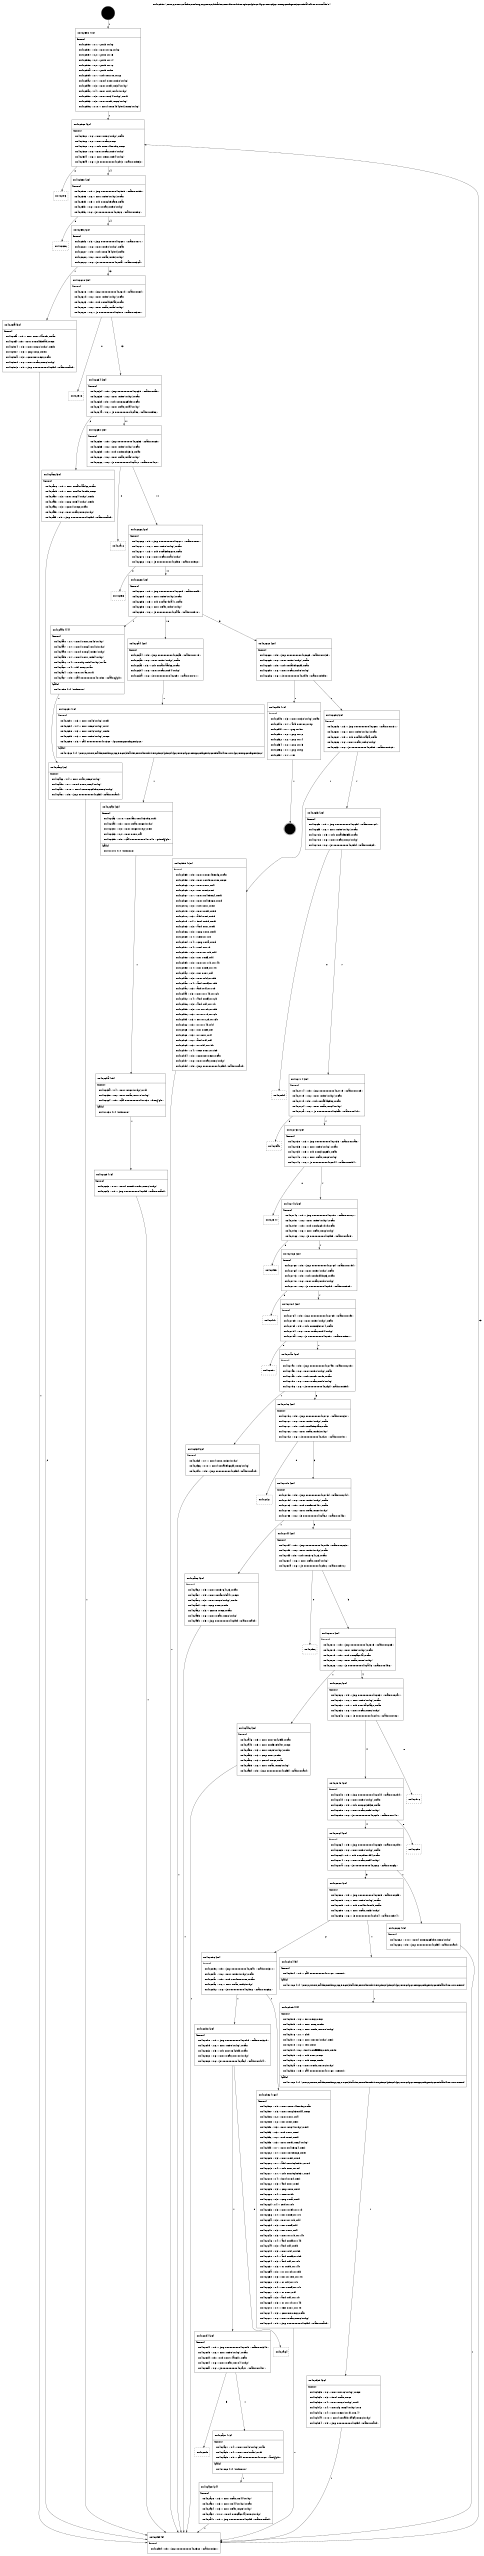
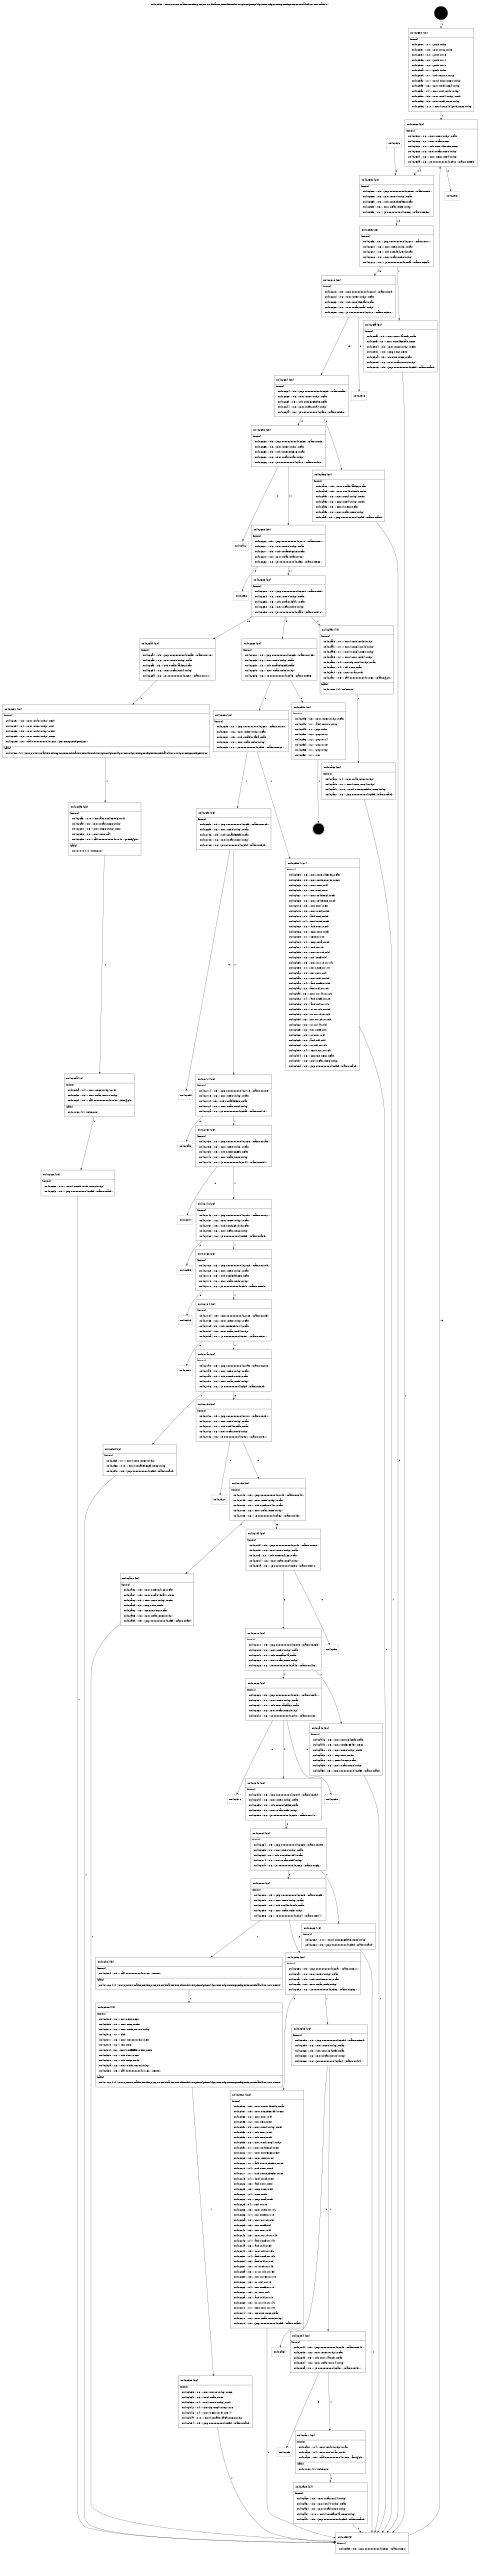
edge "0x4025e0 [28]" -> "0x402e26": reversed
edge "0x402848 [28]" -> "0x402cd8": now "0x40282c [28]" -> "0x402cd8"
